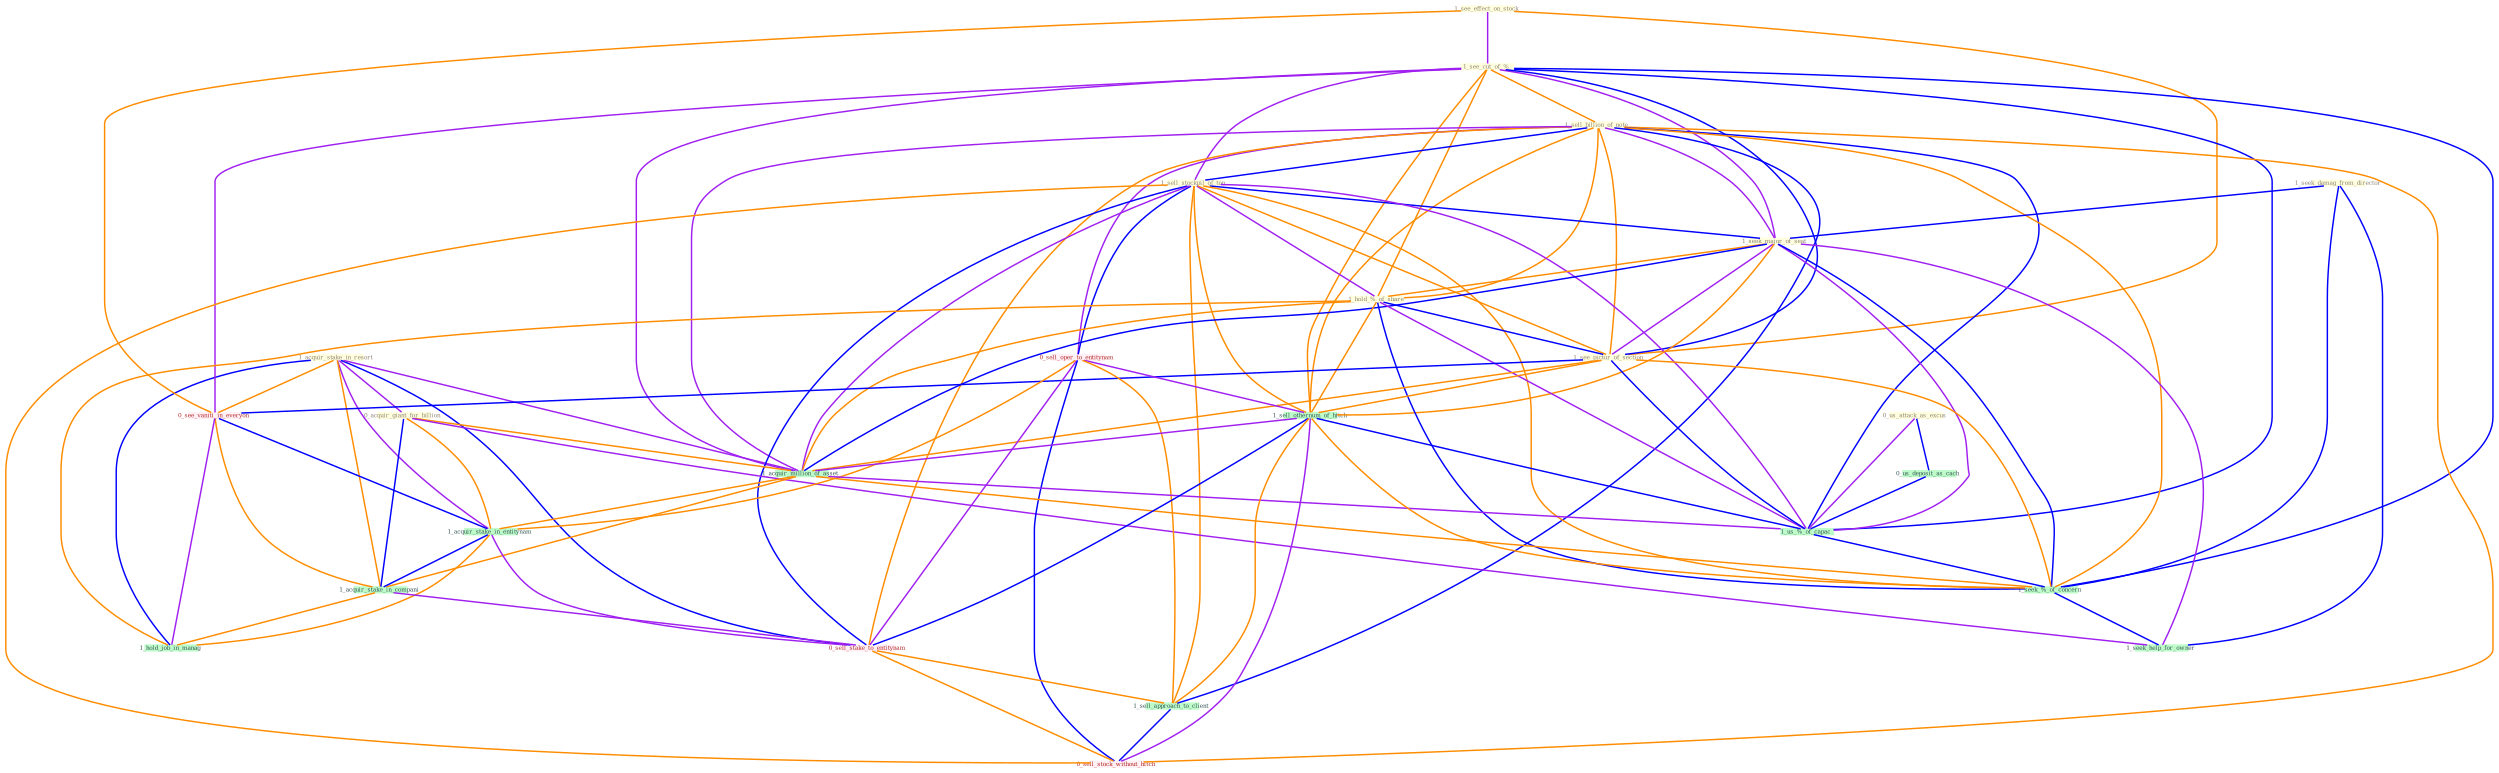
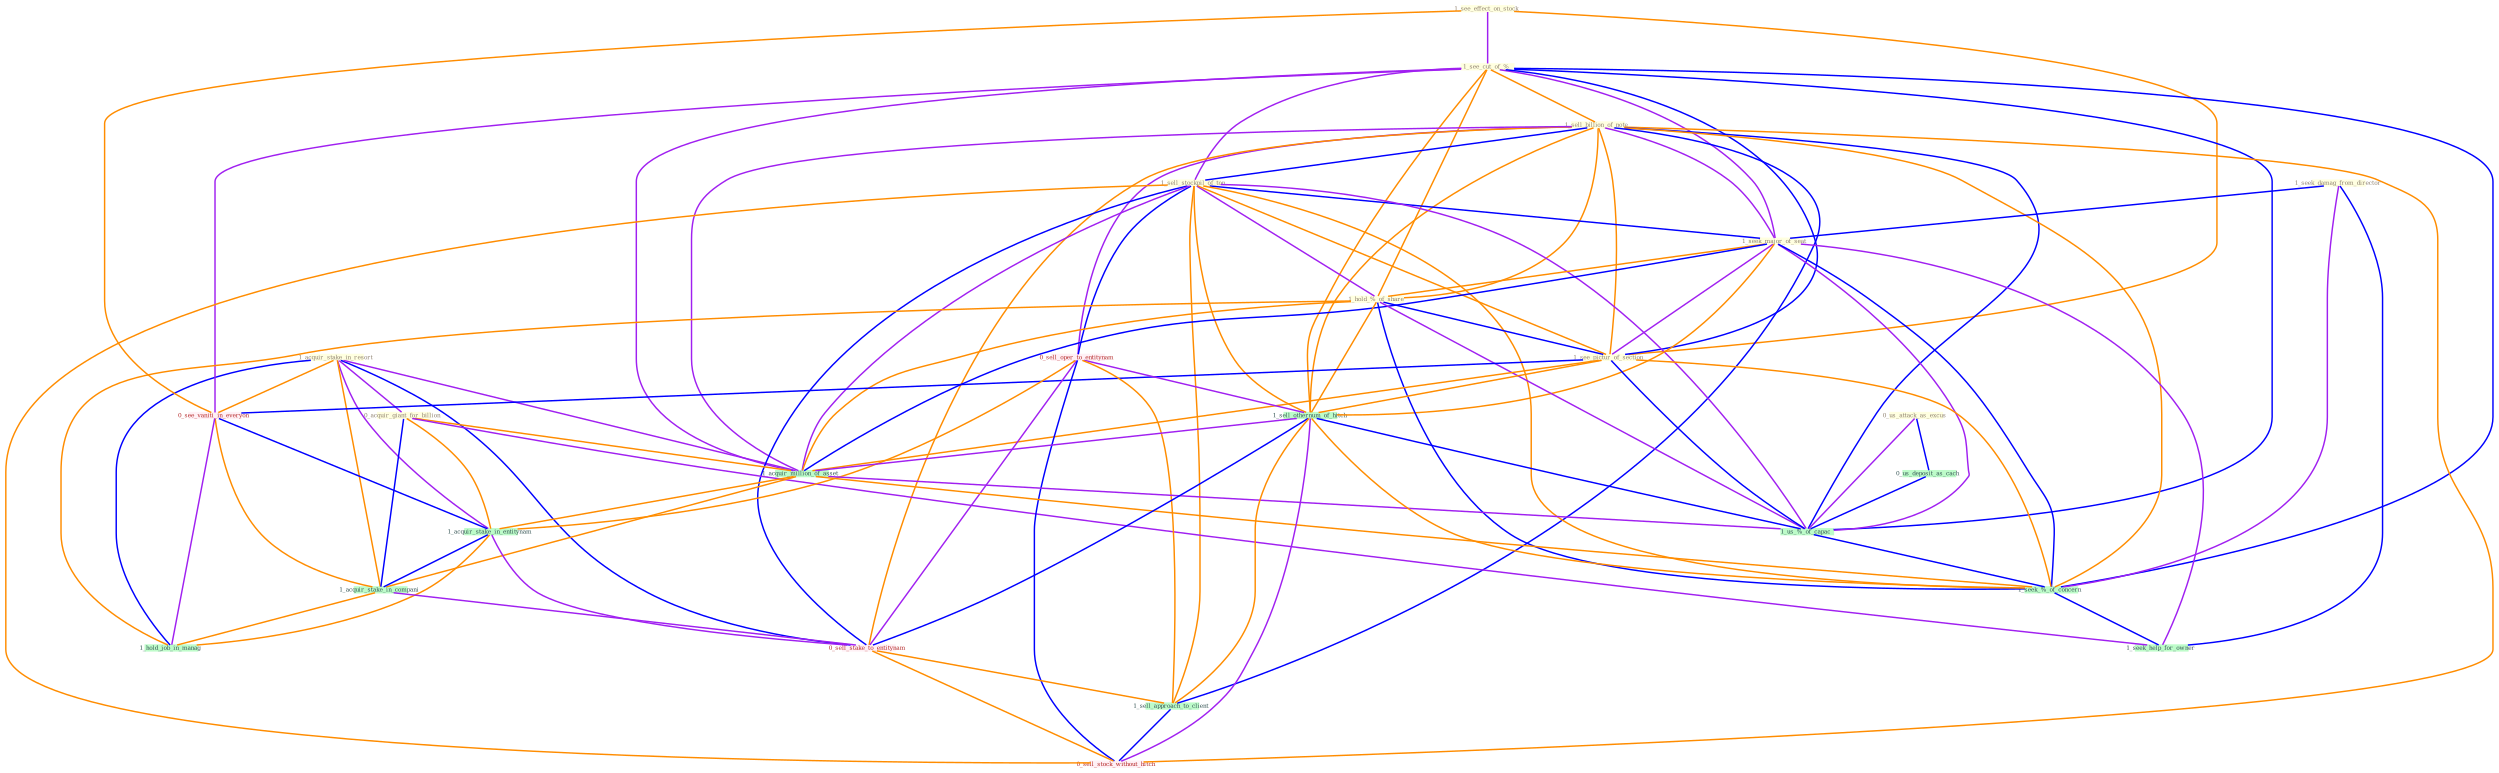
edge "1_seek_damag_from_director" -- "1_seek_%_of_concern": color blue -> purple
